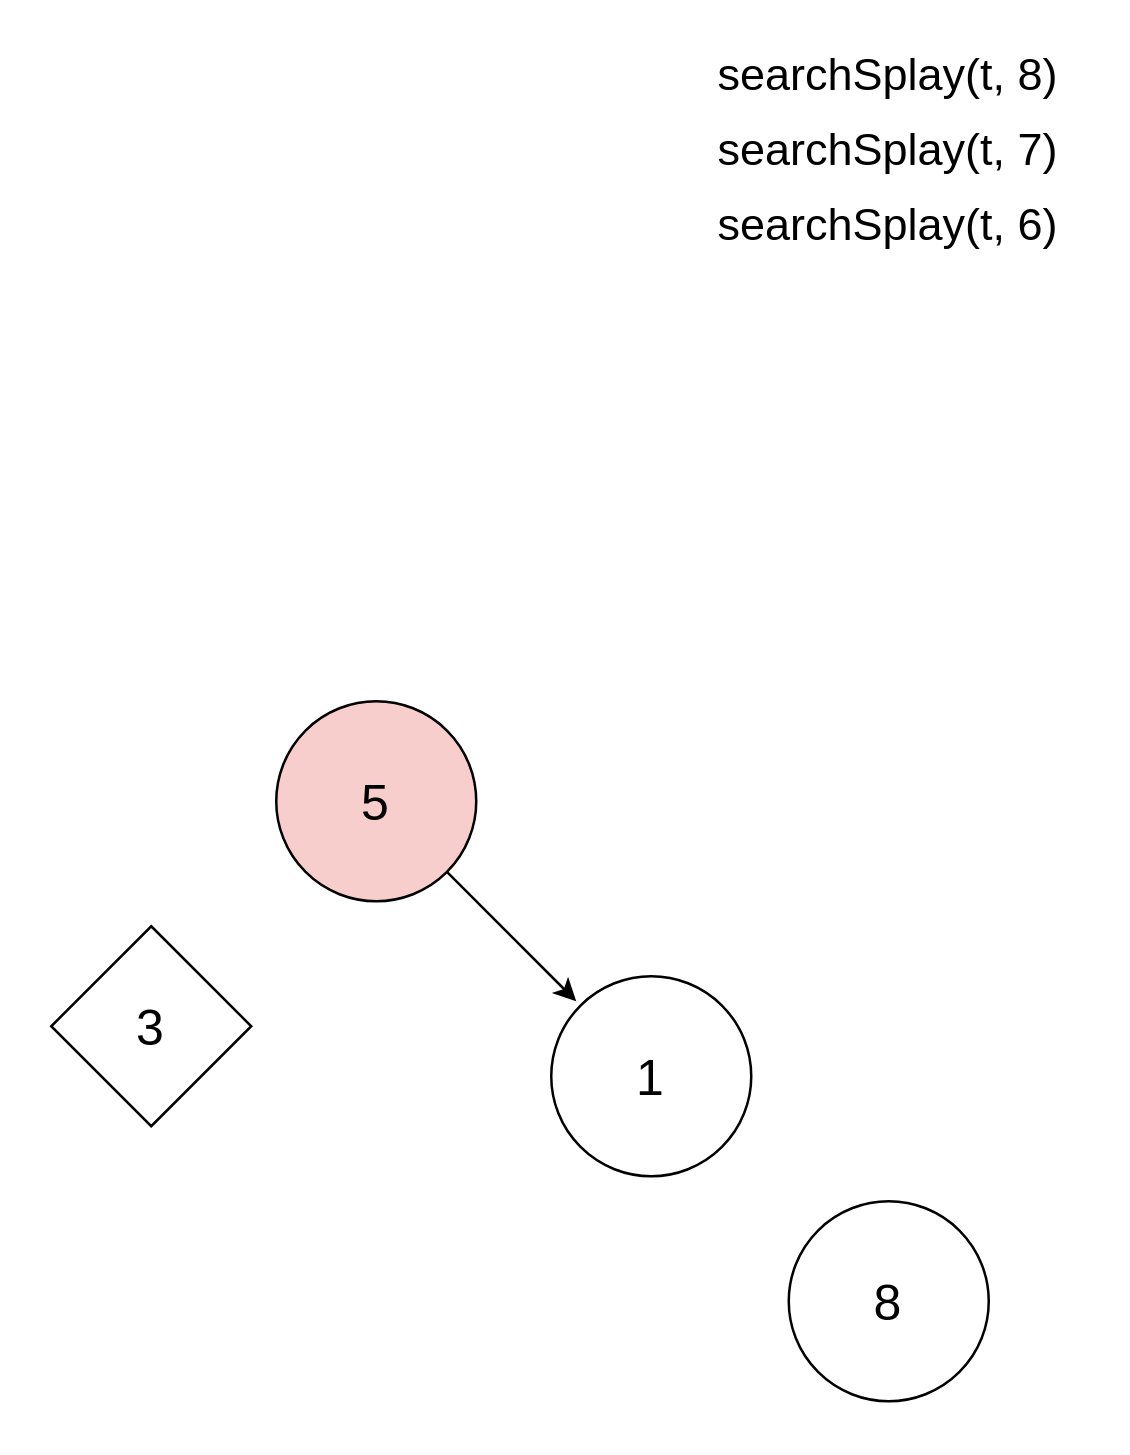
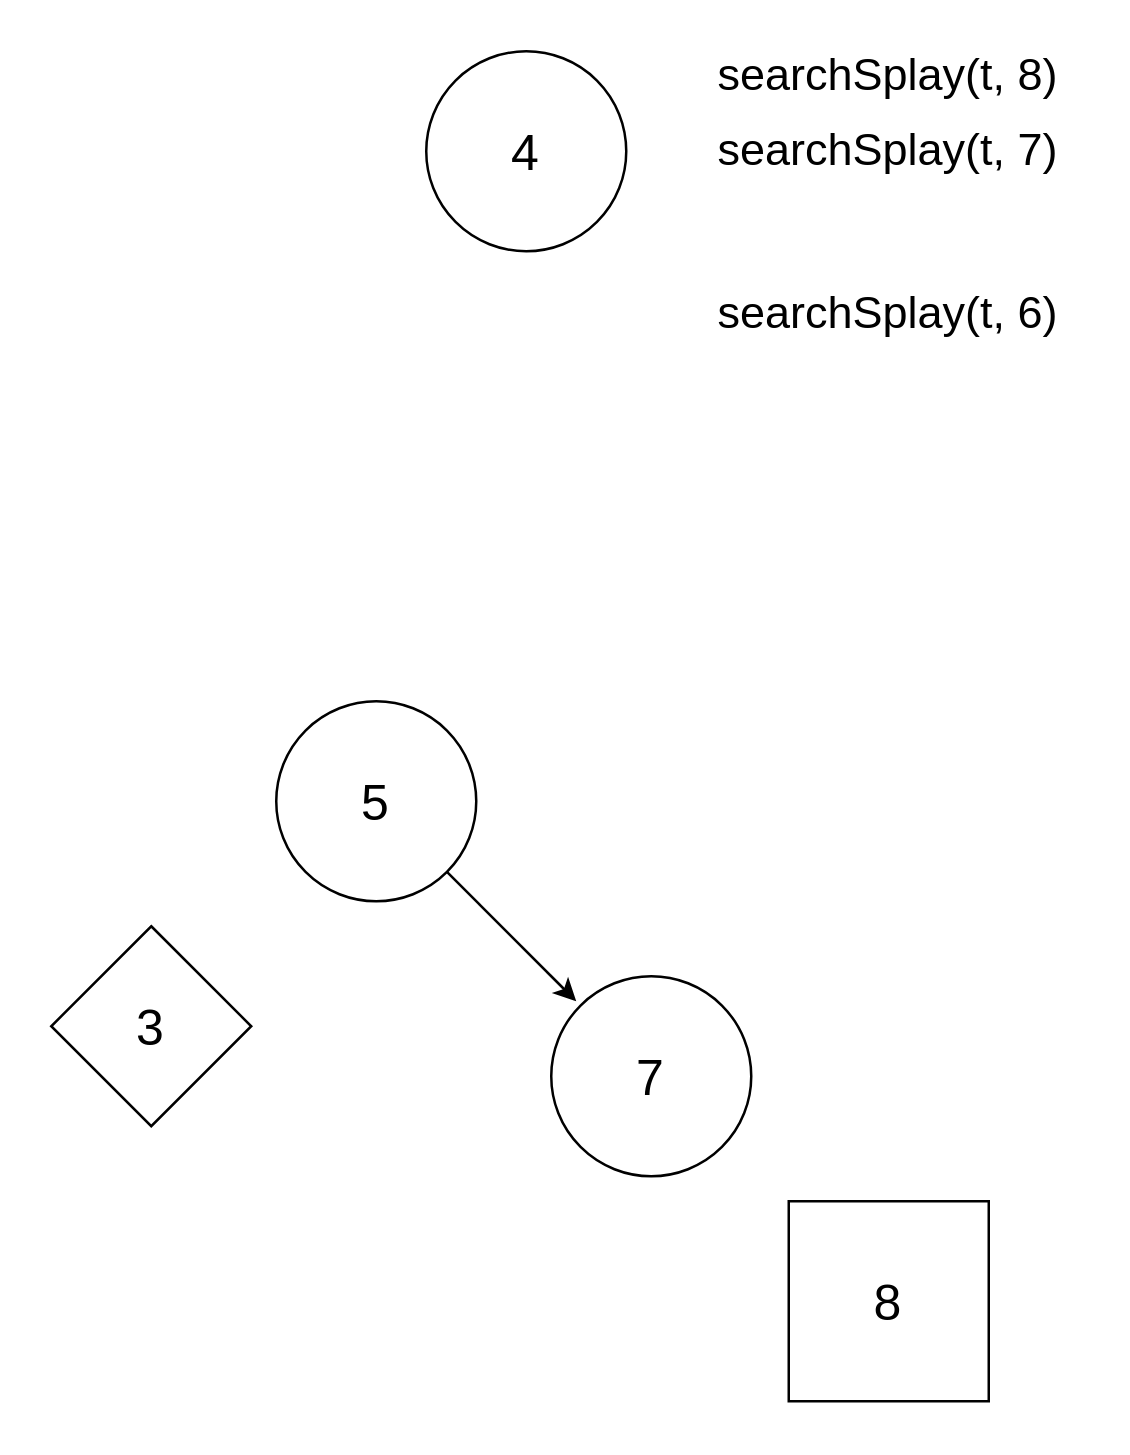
node "4": added
node "searchSplay(t, 6)": moved (889, 226) -> (889, 314)
node "5": fillcolor #f8cecc -> #ffffff
node "1": label "1" -> "7"
node "8": shape ellipse -> rectangle
